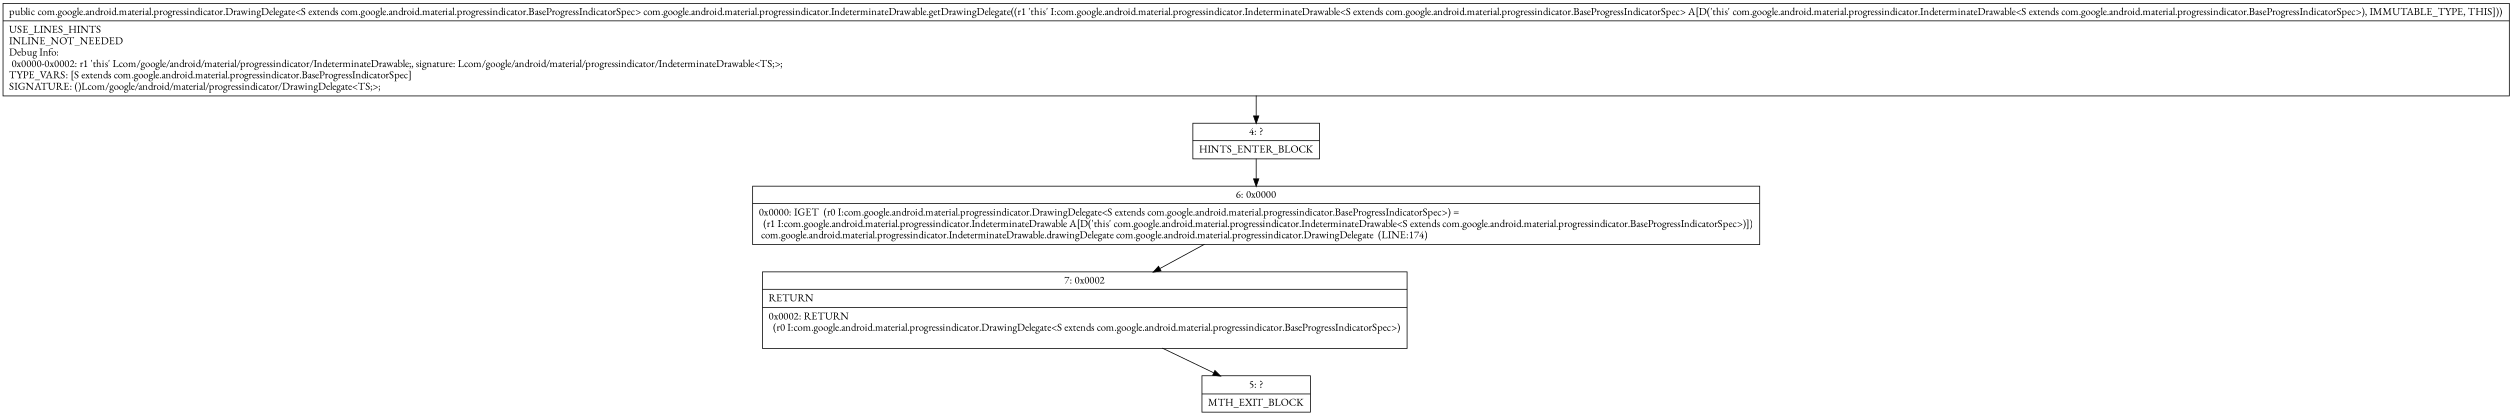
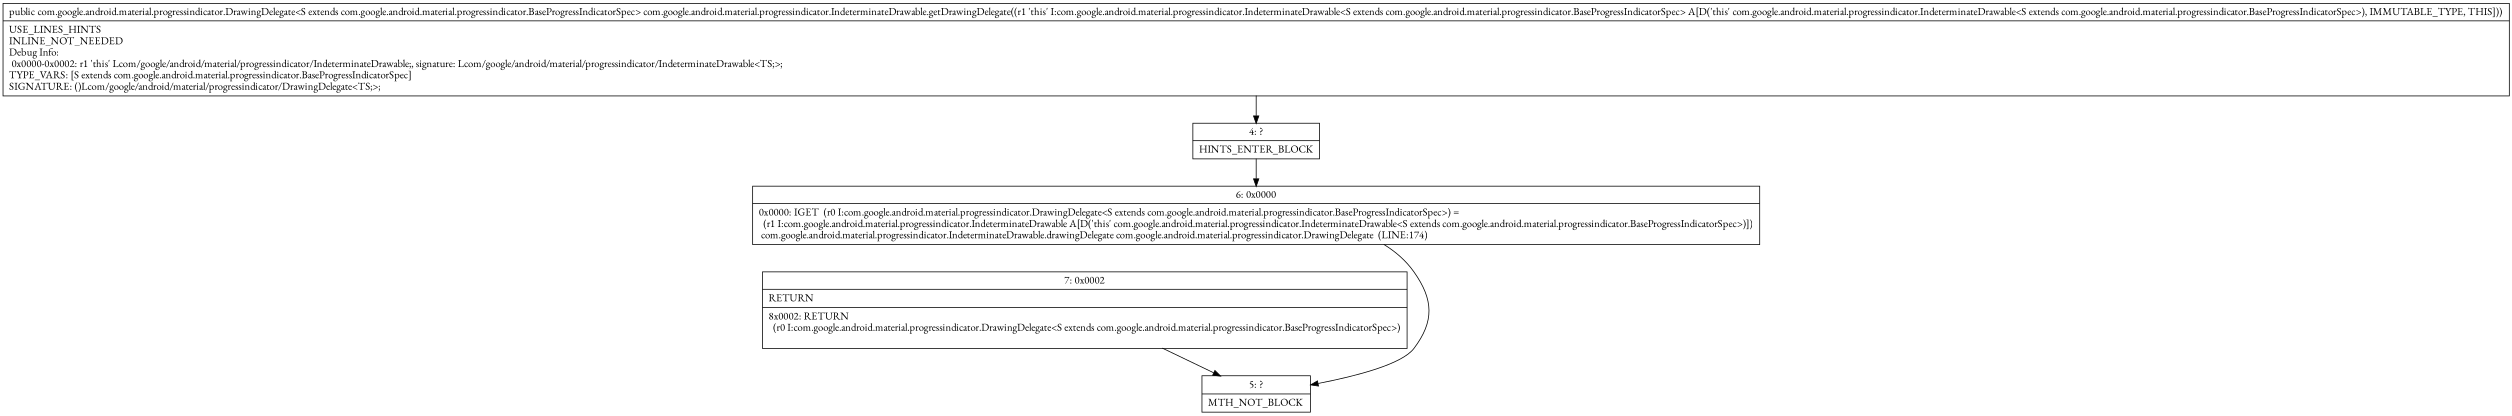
edge "6: 0x0000" -> "7: 0x0002": now "6: 0x0000" -> "5: ?"
node "7: 0x0002": text "0x0002: RETURN" -> "8x0002: RETURN"
node "5: ?": text "MTH_EXIT_BLOCK" -> "MTH_NOT_BLOCK"
